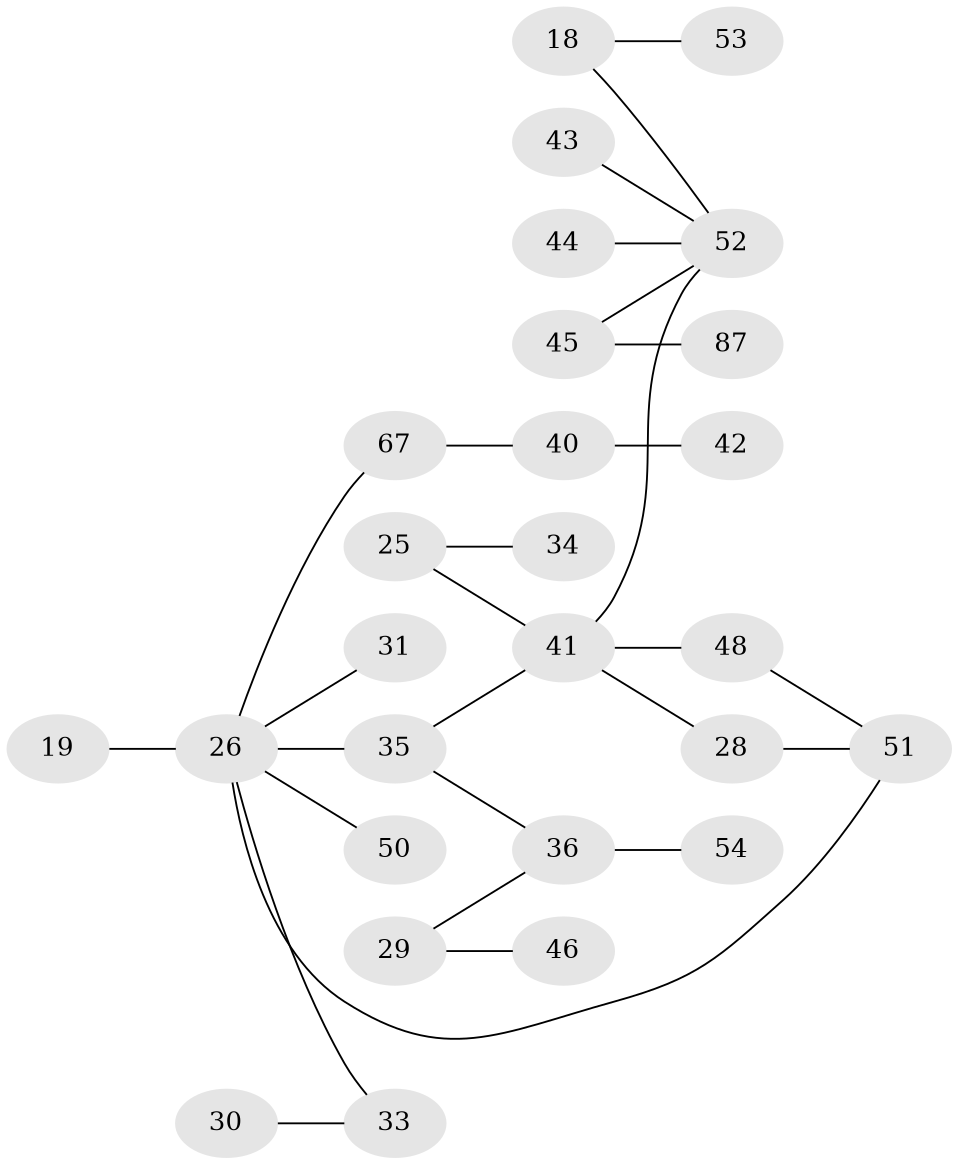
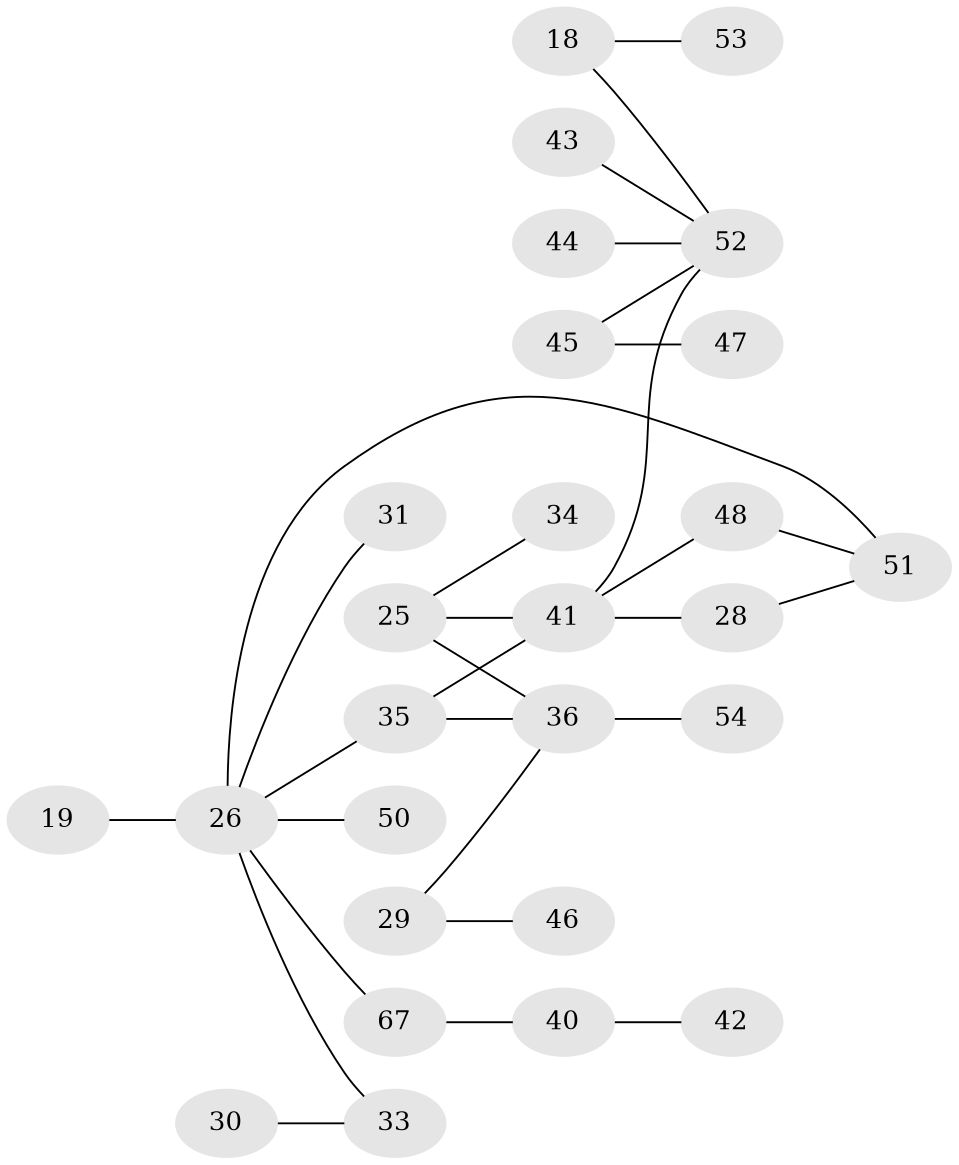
node "87": label "87" -> "47"
edge "25" -- "36": added
